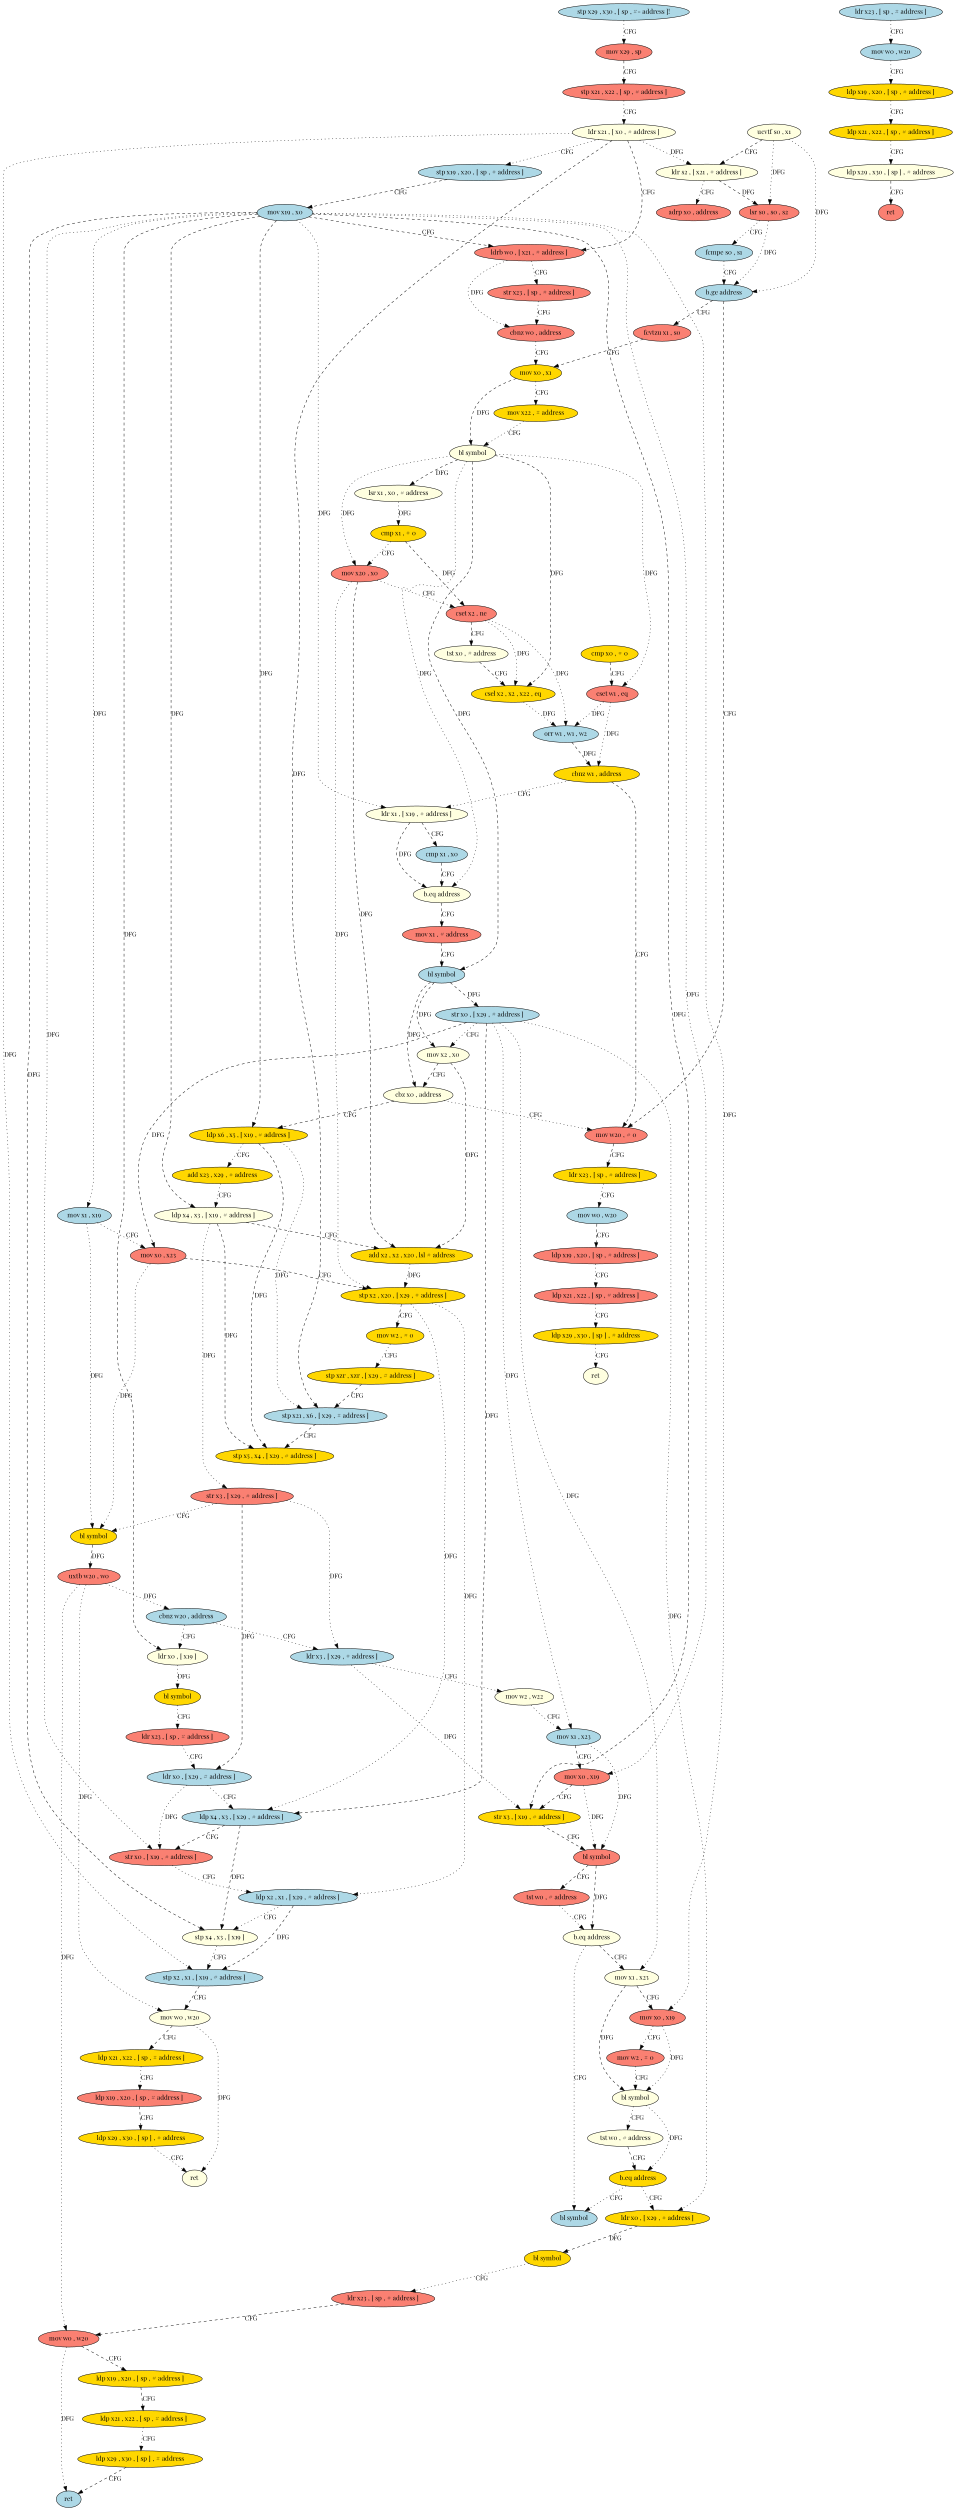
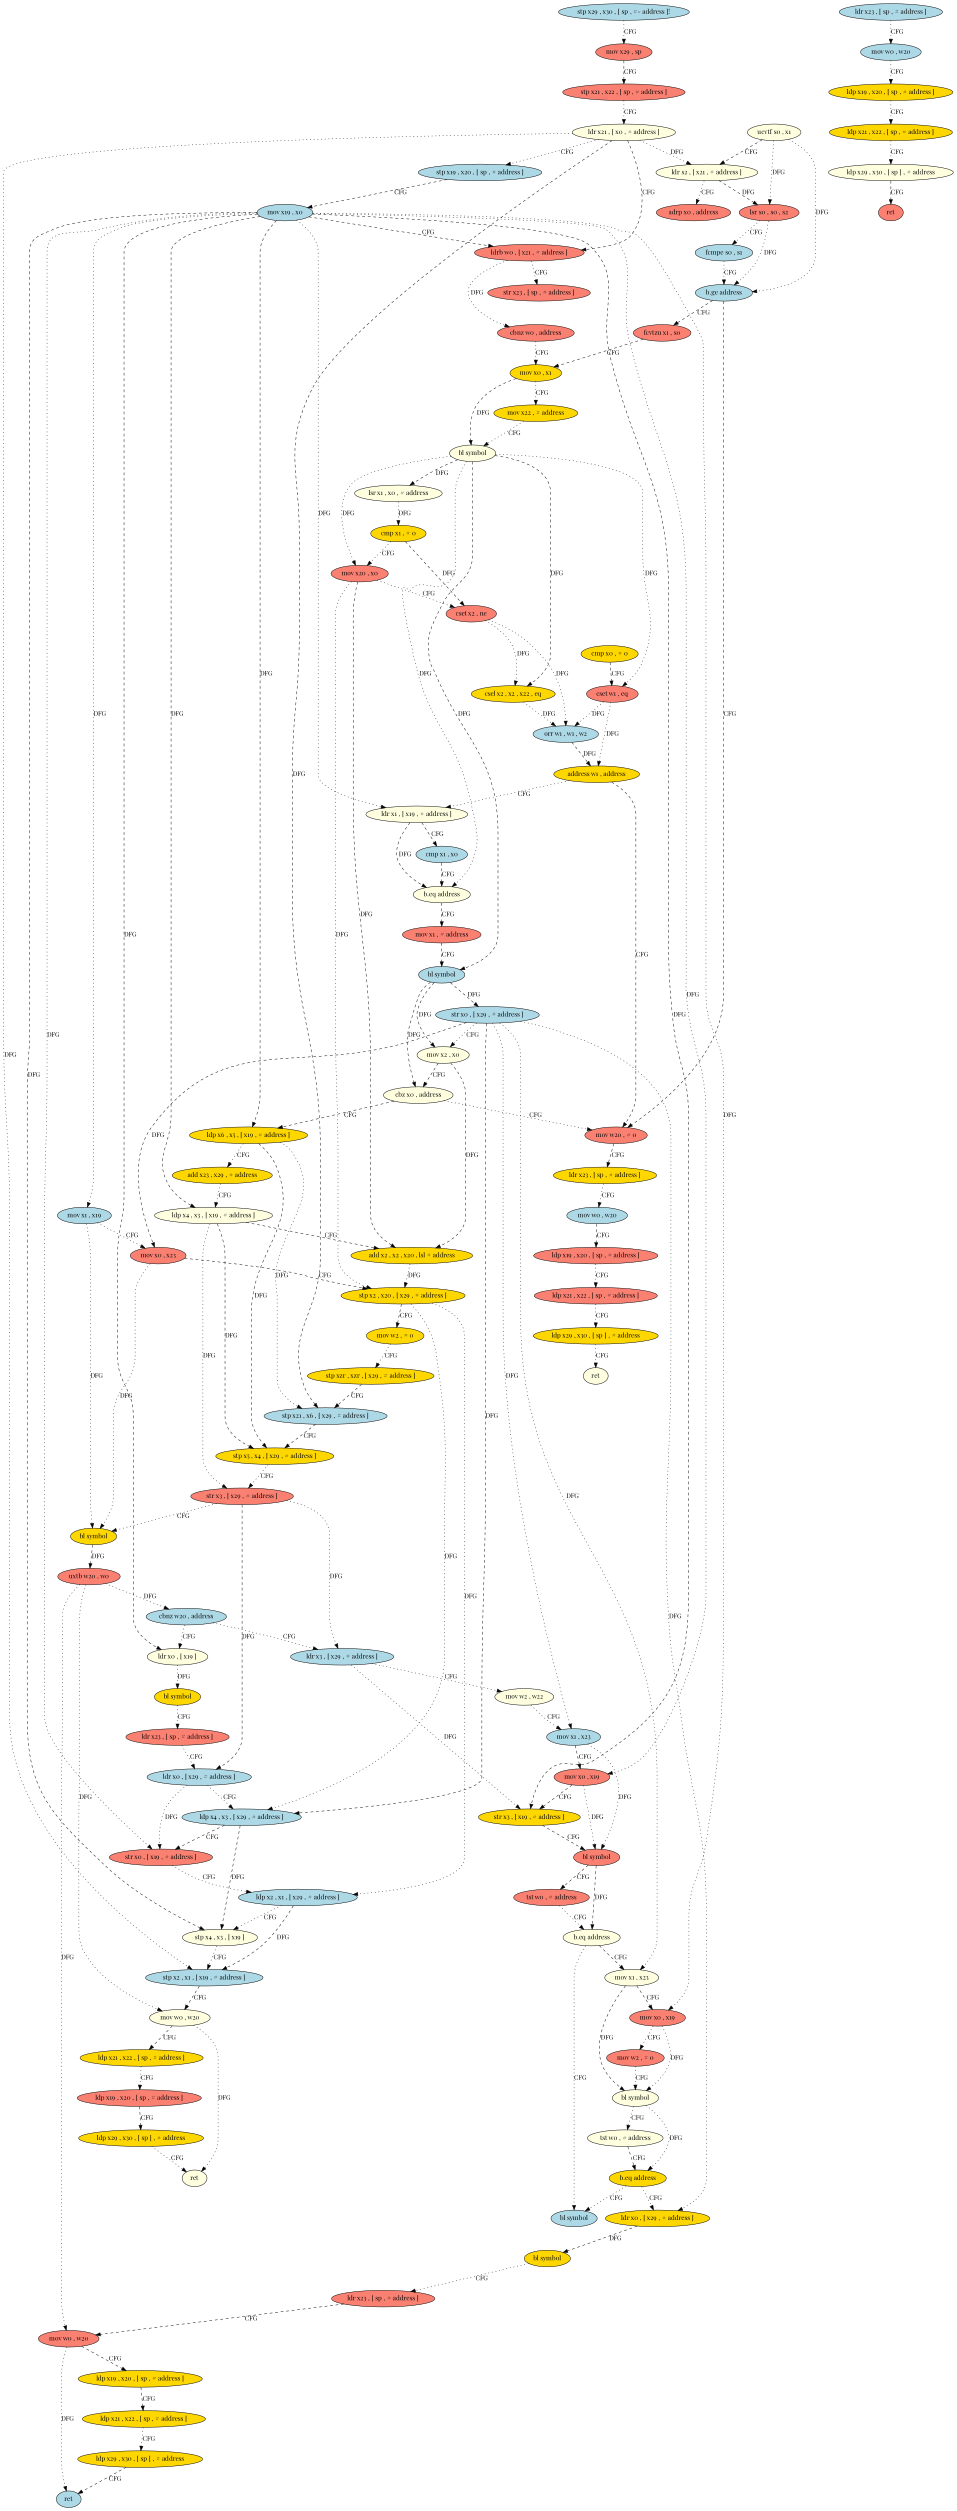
edge "str x23 , [ sp , # address ]" -> "cbnz w0 , address": removed, label "CFG"
node "tst x0 , # address": removed
node "cbnz w1 , address": label "cbnz w1 , address" -> "address w1 , address"
edge "stp x5 , x4 , [ x29 , # address ]" -> "str x3 , [ x29 , # address ]": added, label "CFG"
